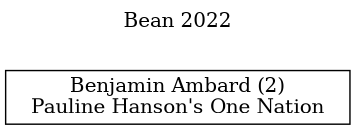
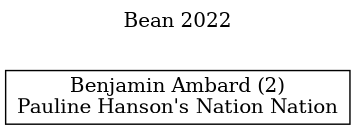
node "Benjamin Ambard (2) Pauline Hanson's One Nation": label "Benjamin Ambard (2) Pauline Hanson's One Nation" -> "Benjamin Ambard (2) Pauline Hanson's Nation Nation"
